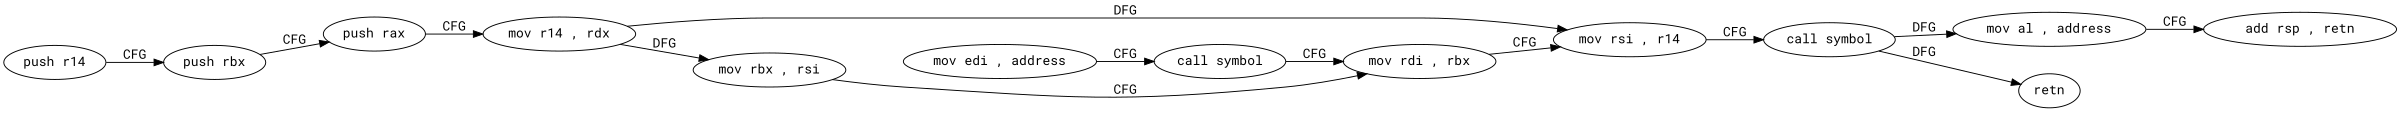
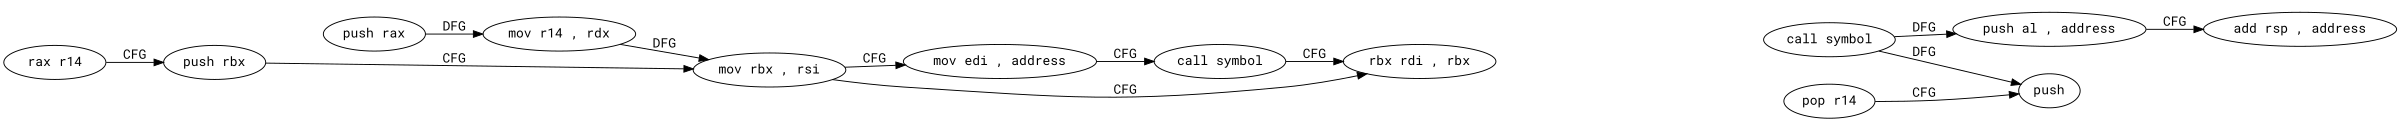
edge "push rax" -> "mov r14 , rdx": label "CFG" -> "DFG"
node "mov al , address": label "mov al , address" -> "push al , address"
node "add rsp , retn": label "add rsp , retn" -> "add rsp , address"
node "mov rsi , r14": removed
edge "push rbx" -> "push rax": now "push rbx" -> "mov rbx , rsi"
node "mov rdi , rbx": label "mov rdi , rbx" -> "rbx rdi , rbx"
node "push r14": label "push r14" -> "rax r14"
edge "mov rbx , rsi" -> "mov edi , address": added, label "CFG"
node "retn": label "retn" -> "push"
node "pop r14": added
